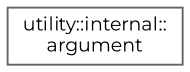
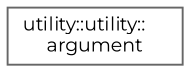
node "utility::internal:: argument": label "utility::internal:: argument" -> "utility::utility:: argument"
